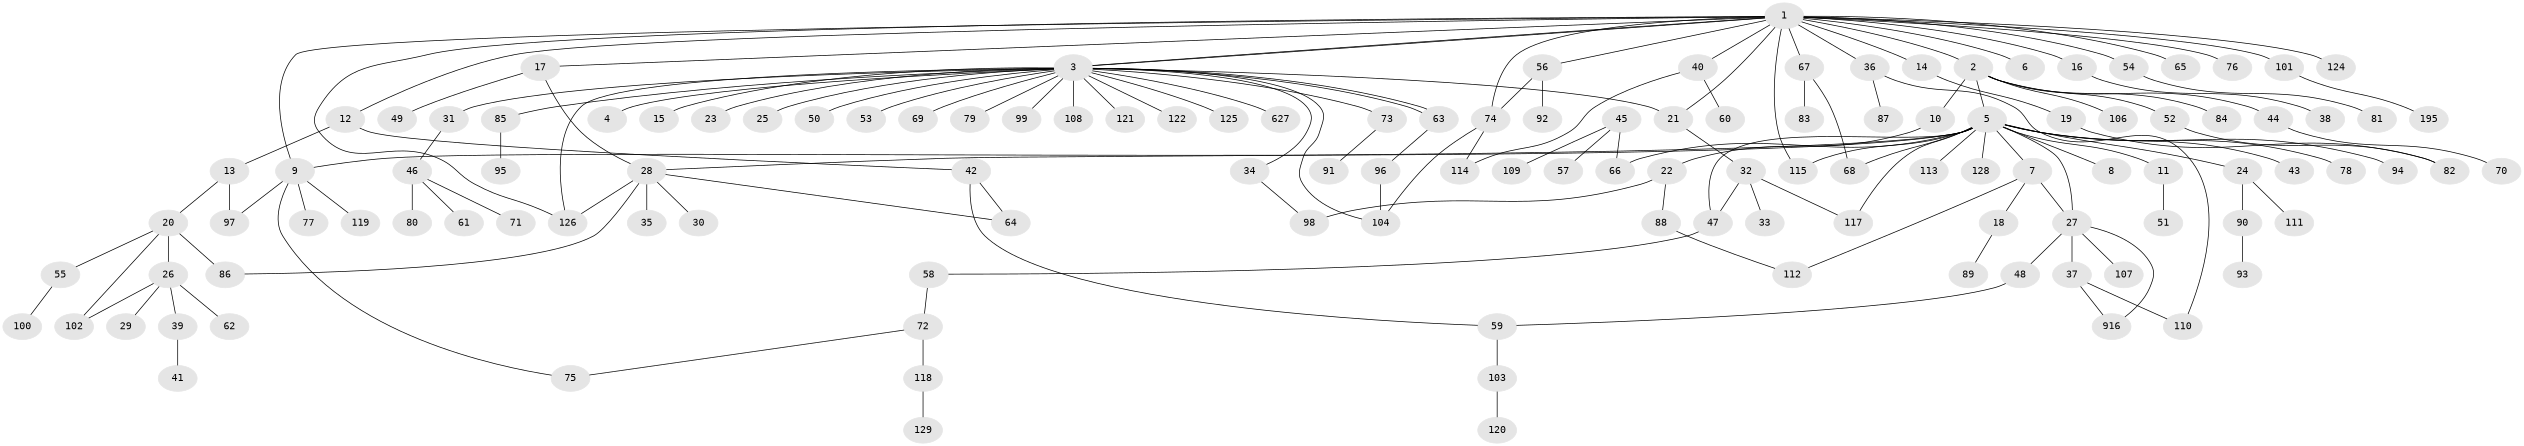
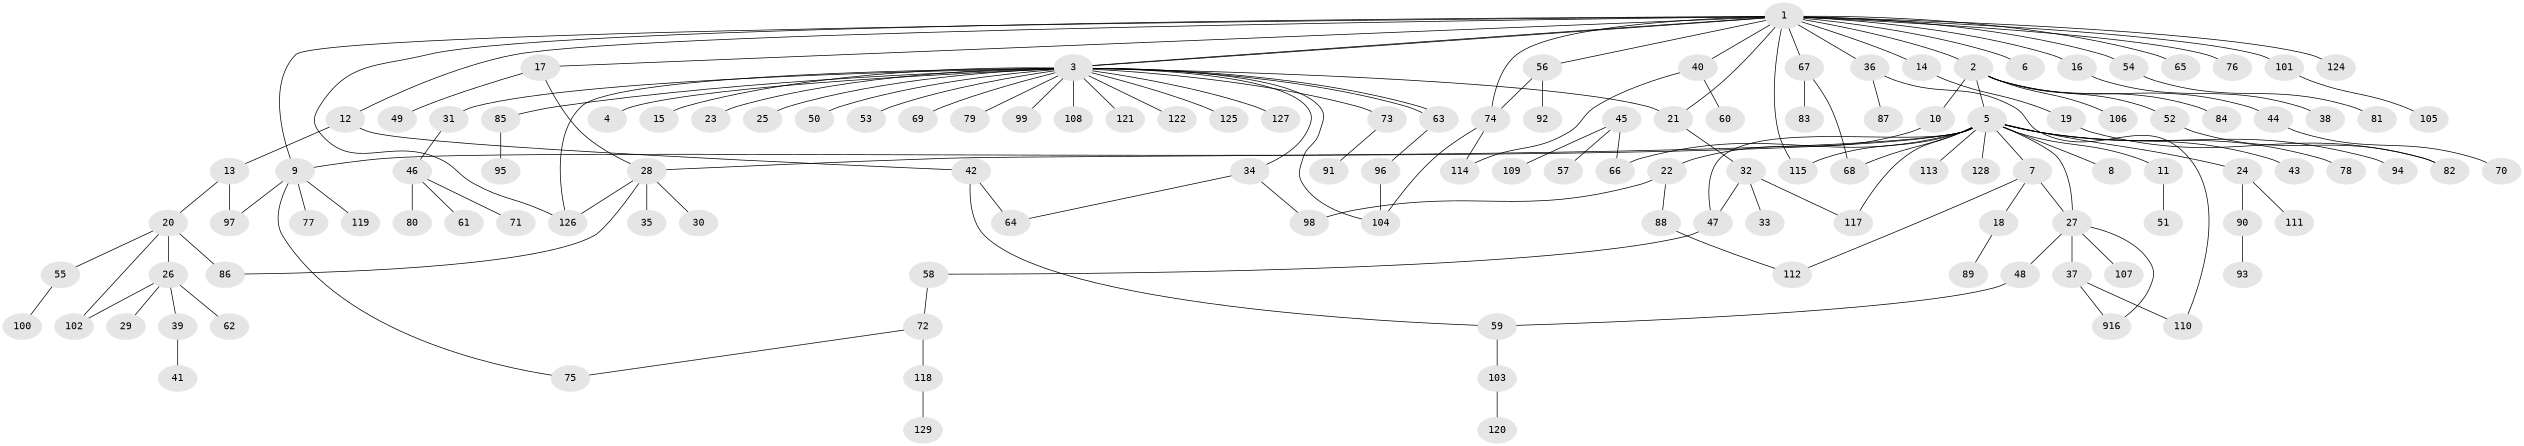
node "627": label "627" -> "127"
node "195": label "195" -> "105"
edge "28" -- "64": now "34" -- "64"
